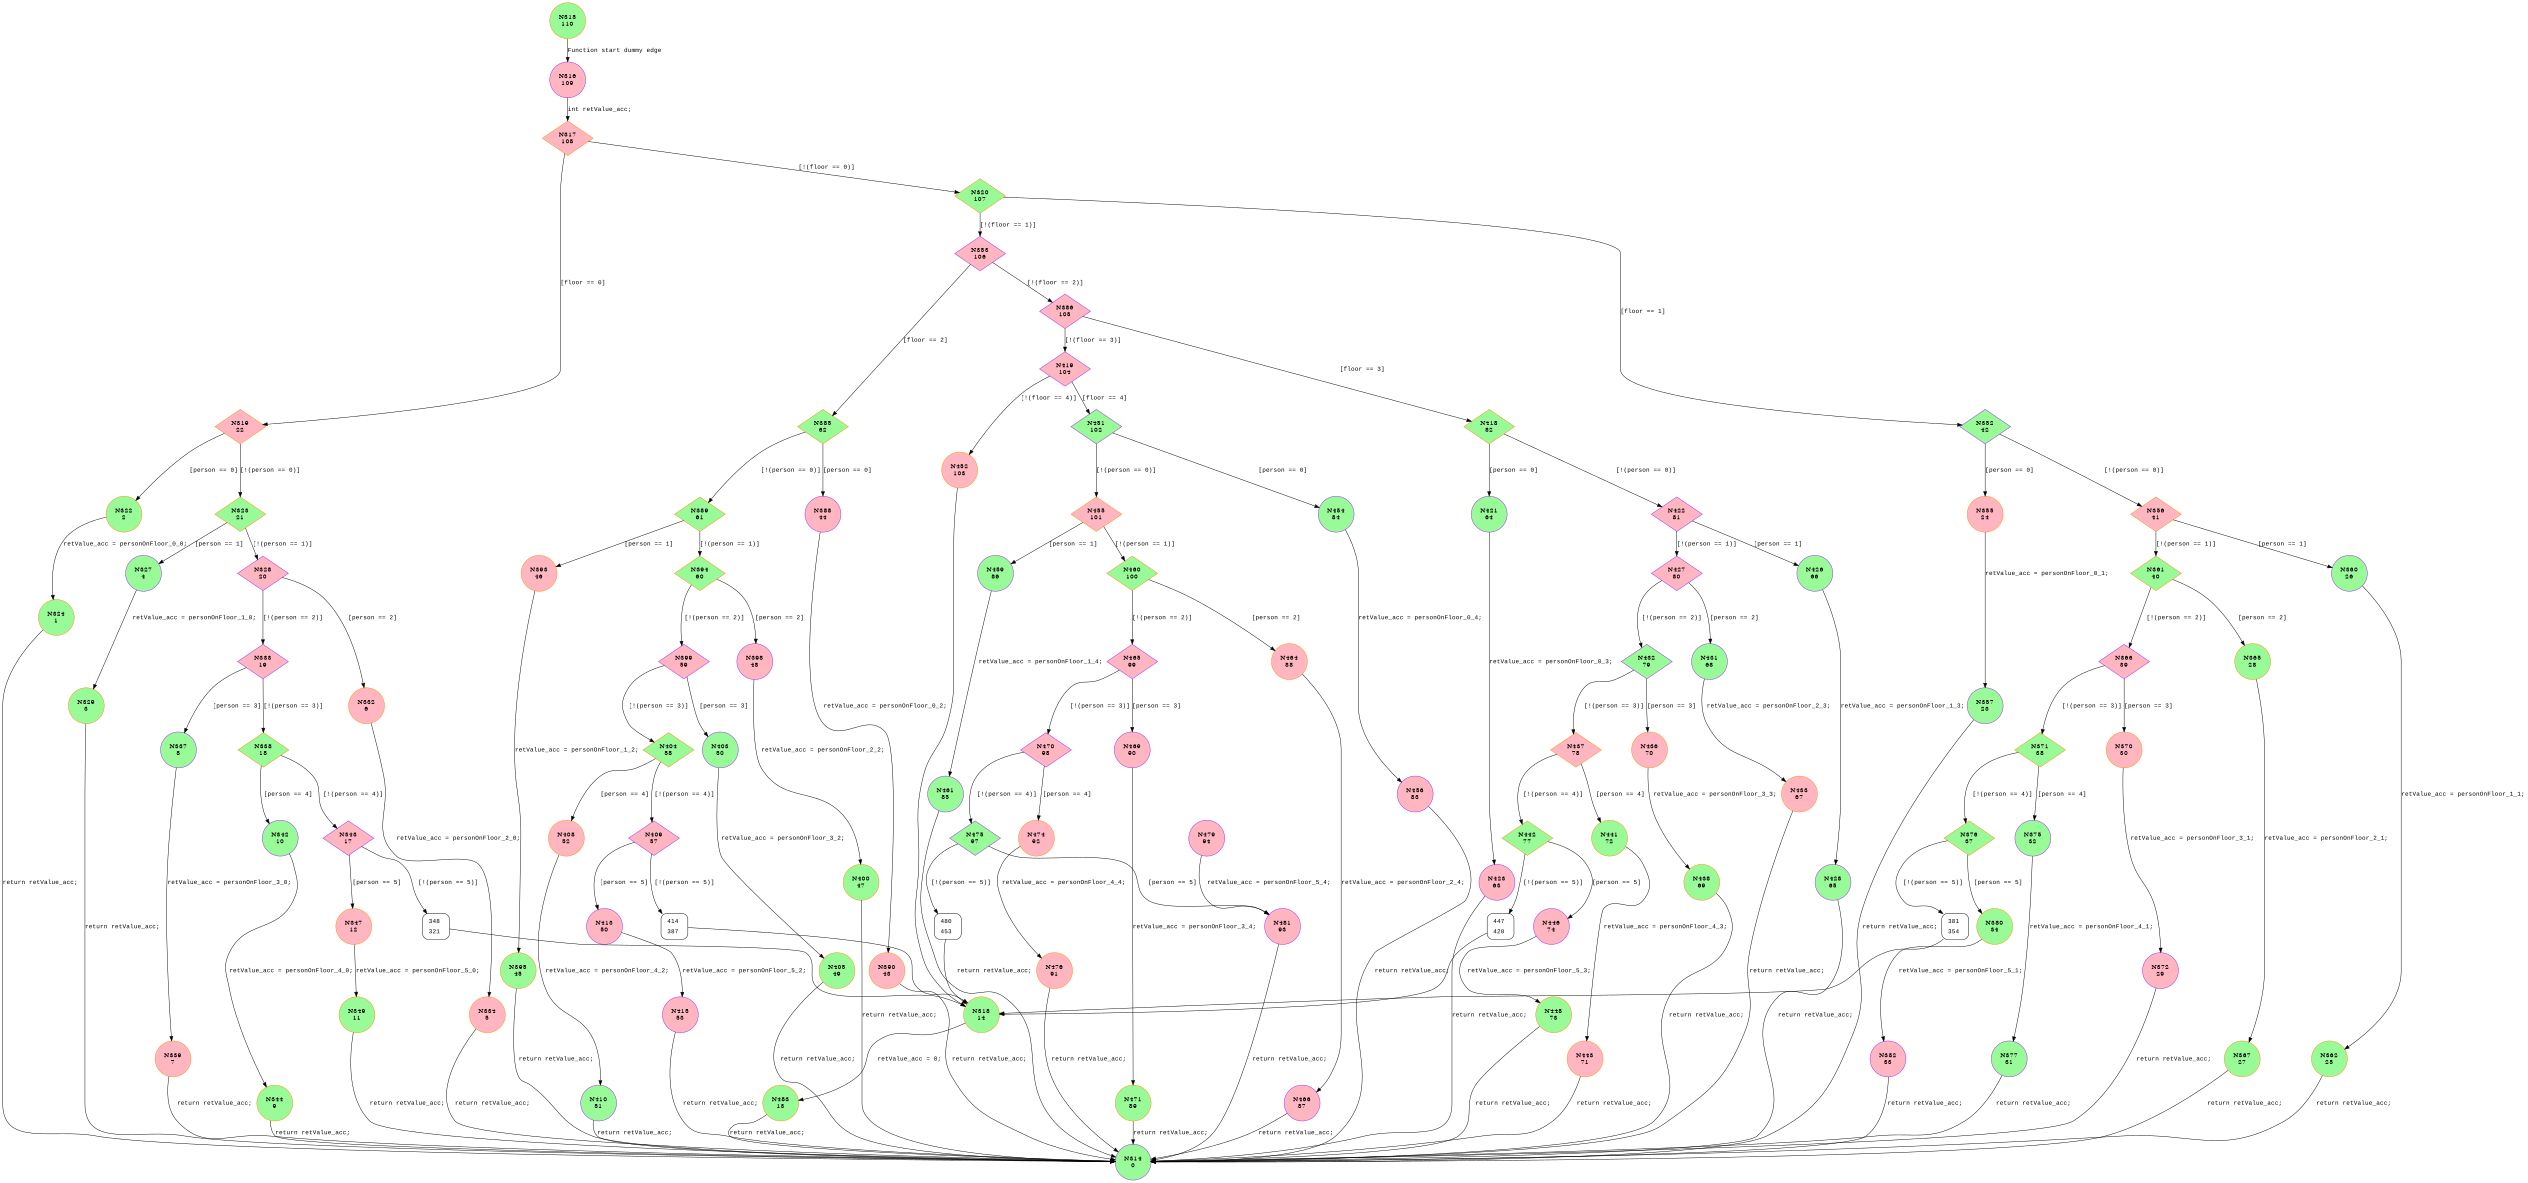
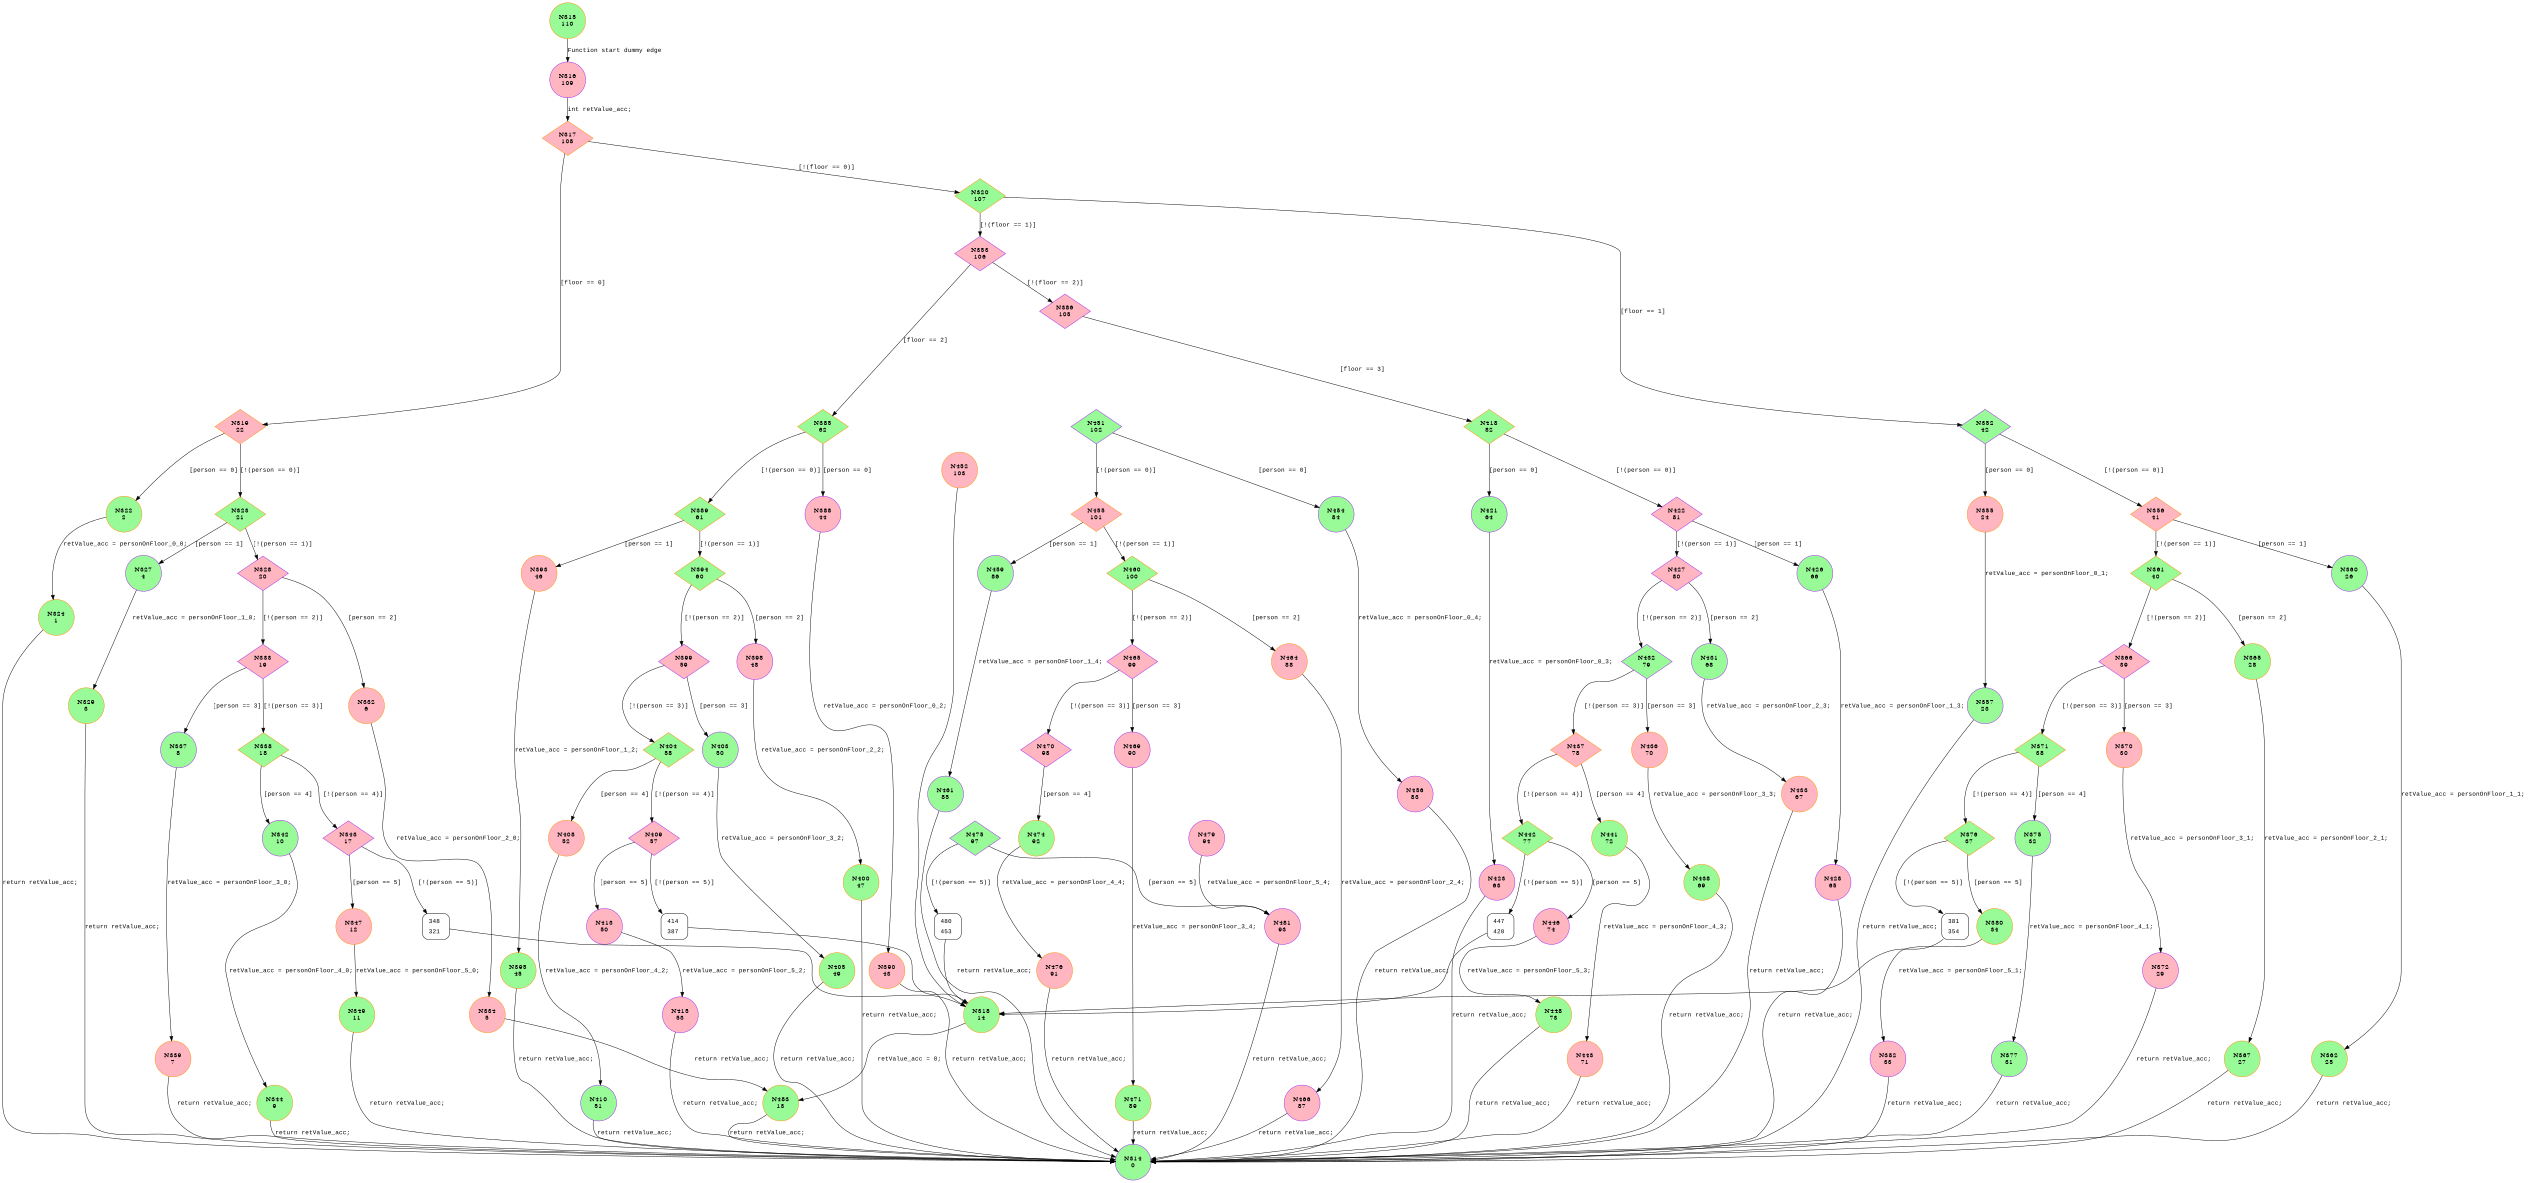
node "N419 104": removed
edge "N470 98" -> "N475 97": removed, label "[!(person == 4)]"
node "N474 92": fillcolor lightpink -> palegreen
node "N428 65": fillcolor palegreen -> lightpink
edge "N334 5" -> "N314 0": now "N334 5" -> "N483 13"
